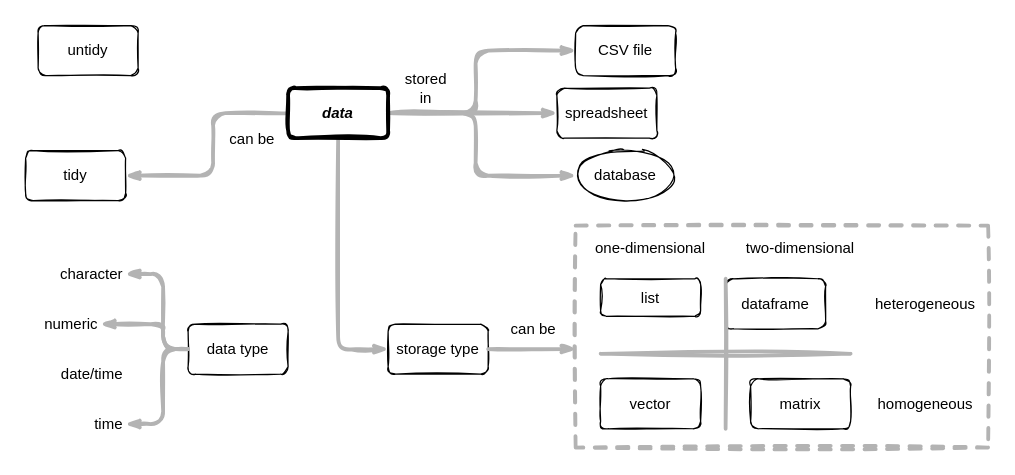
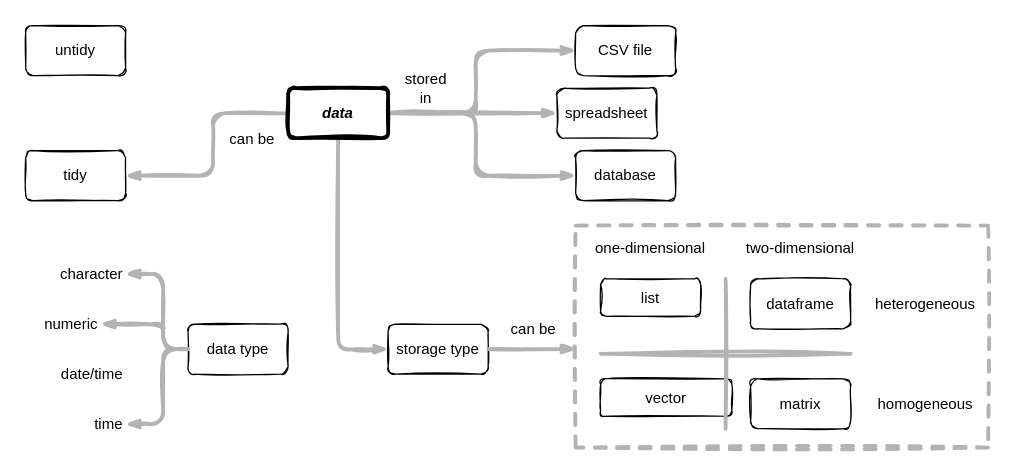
node "untidy": moved (88, 51) -> (76, 51)
node "database": shape ellipse -> rounded rectangle
node "dataframe": moved (776, 304) -> (801, 304)
node "vector": size 100x50 -> 131x38
